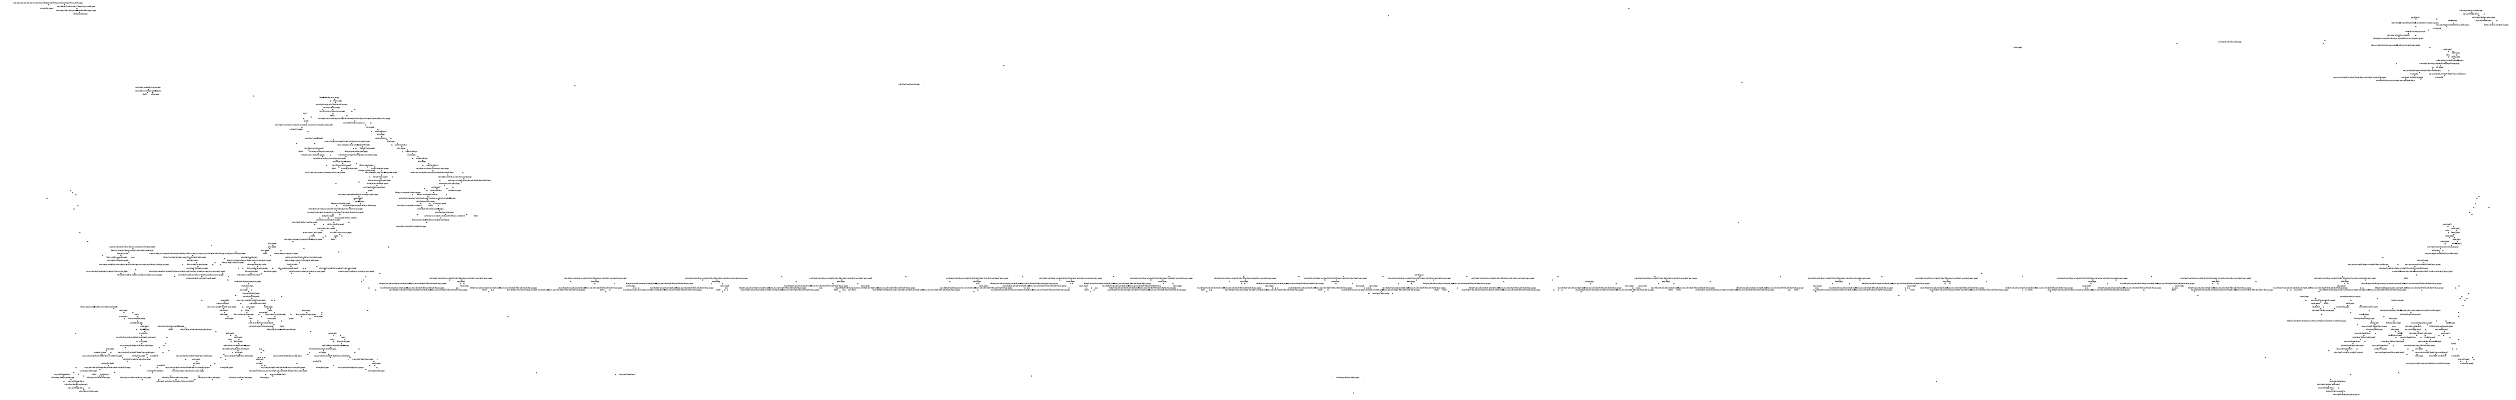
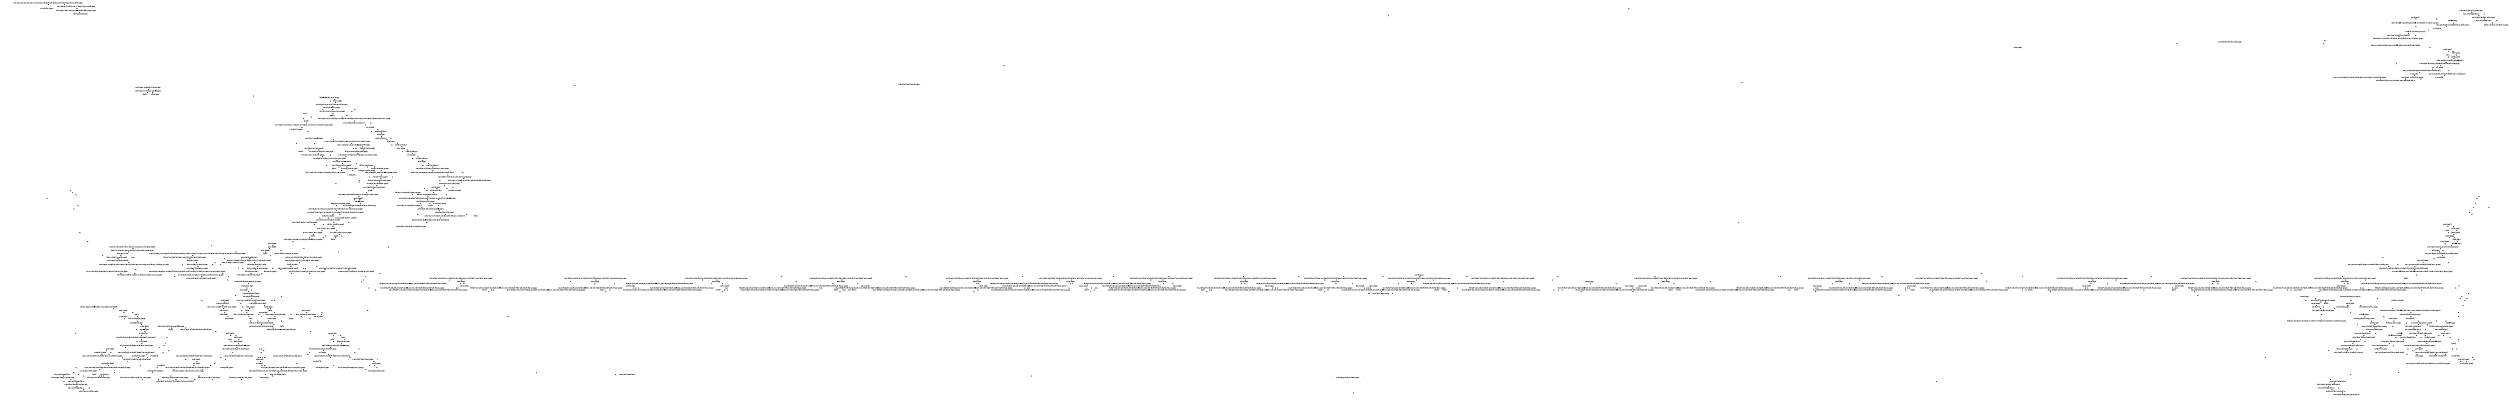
node "'mov dword [ebp-0x4bc], edx',": added
node "'test edi, edi', 'je 0x805d503',": added
node "'test ecx, ecx', 'je 0x805c88f',": removed
node "'test eax, eax', 'jne 0x805d0a4',": added
node "'test ebx, ebx', 'jne 0x805d1d3',": removed
node "'test bl, bl', 'jne 0x805b7bb',": removed
